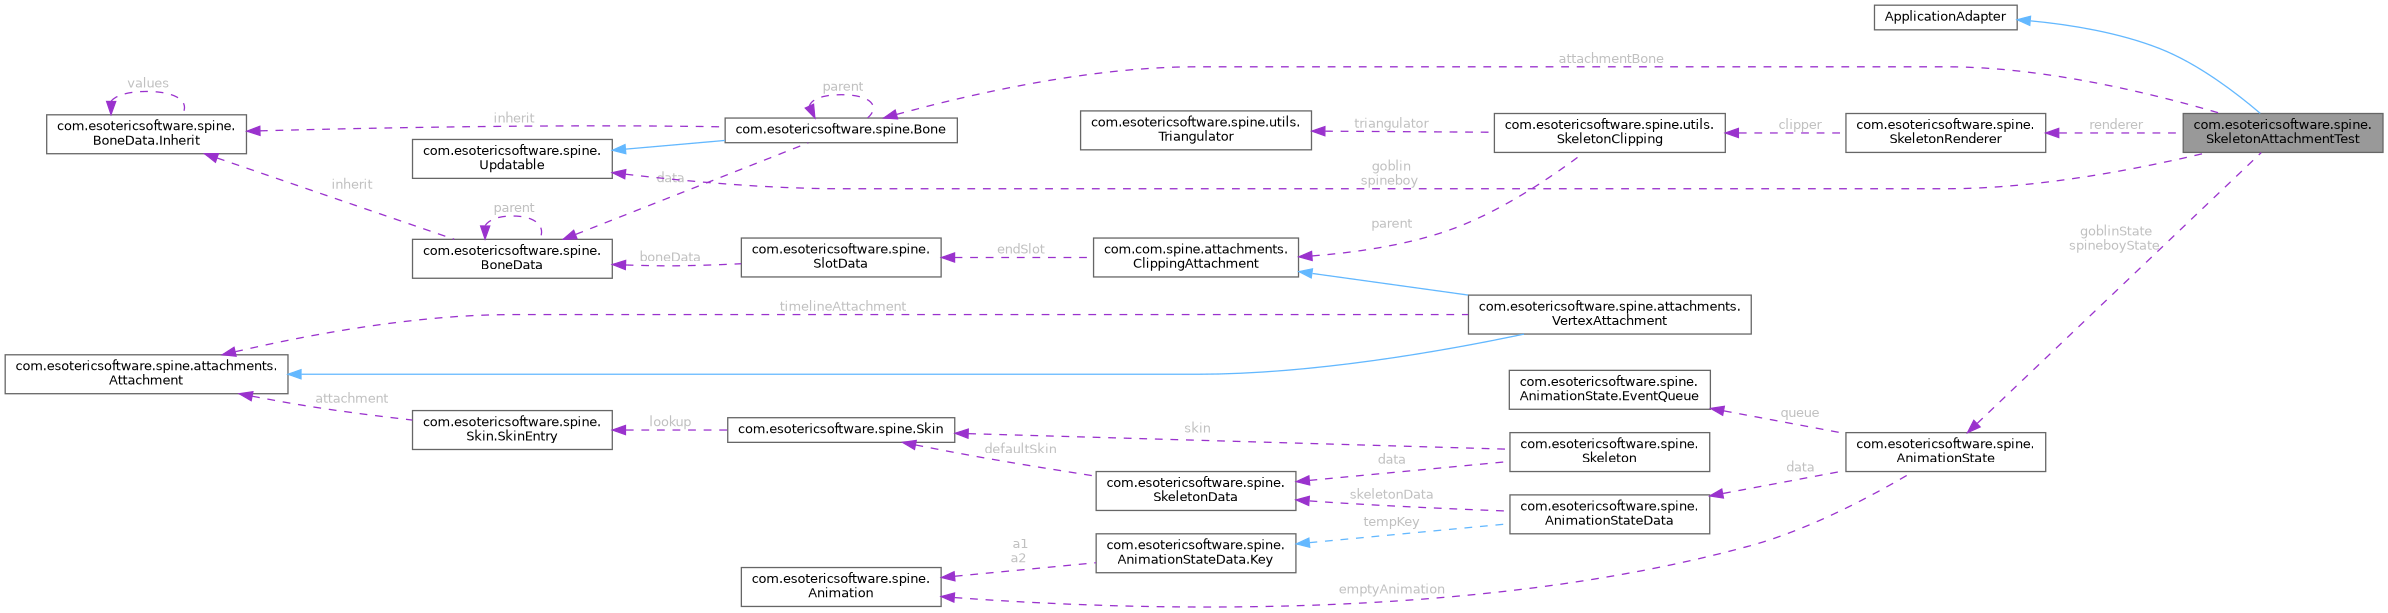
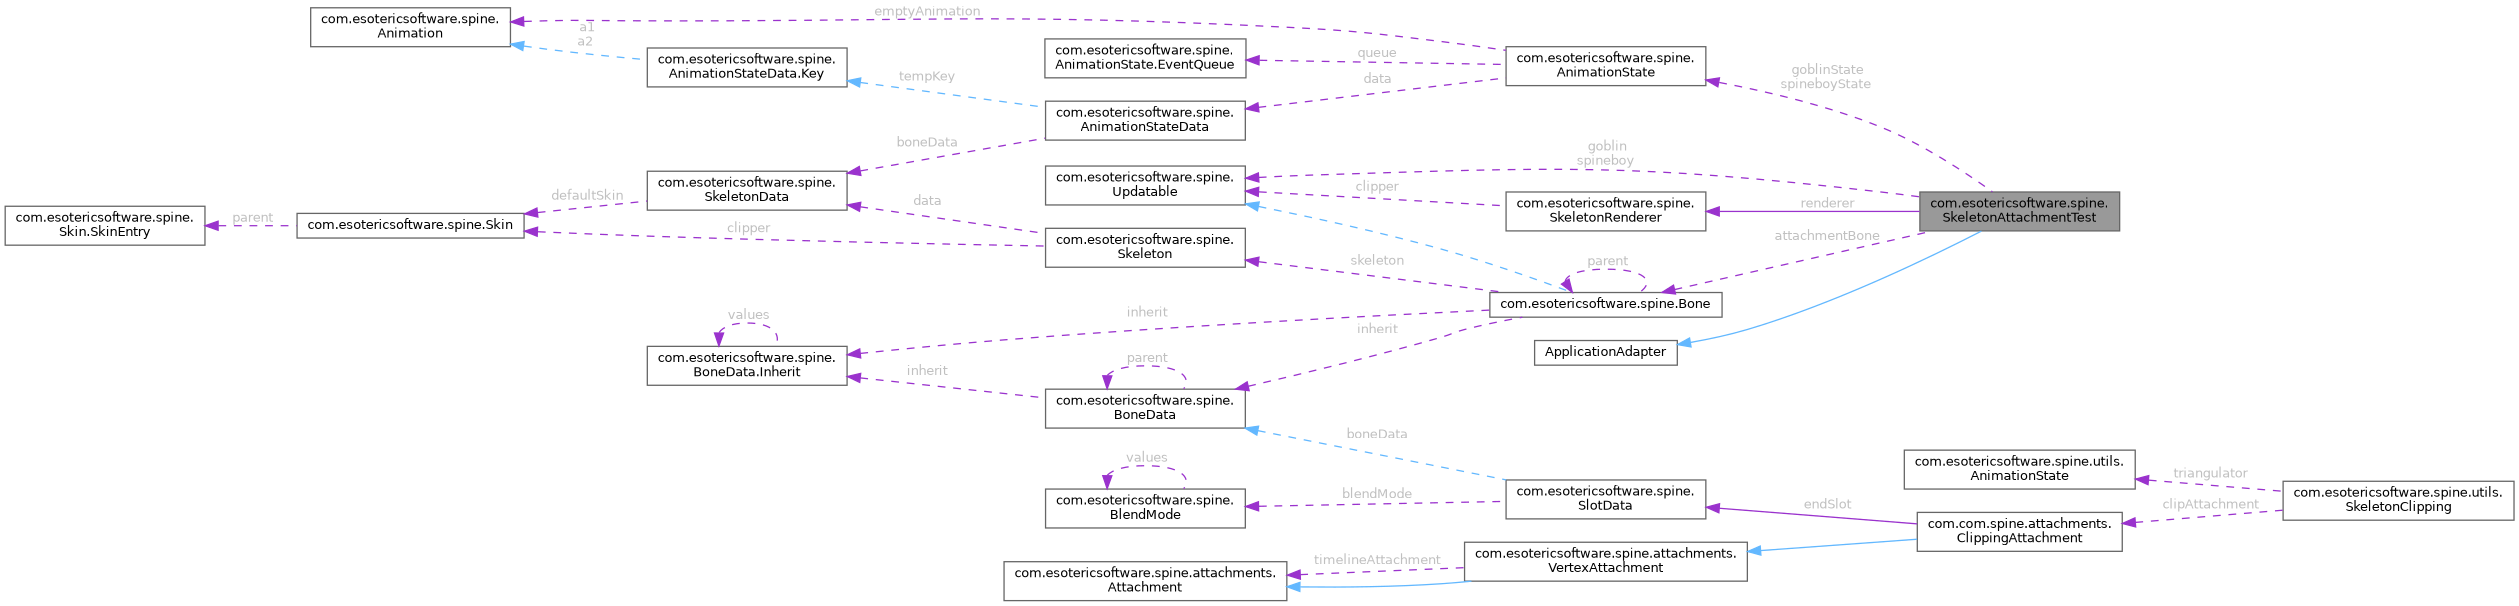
node "com.esotericsoftware.spine.utils. Triangulator": label "com.esotericsoftware.spine.utils. Triangulator" -> "com.esotericsoftware.spine.utils. AnimationState"
edge "com.esotericsoftware.spine. SkeletonRenderer" -> "com.esotericsoftware.spine.utils. SkeletonClipping": now "com.esotericsoftware.spine. SkeletonRenderer" -> "com.esotericsoftware.spine. Updatable"
edge "com.esotericsoftware.spine. SkeletonAttachmentTest" -> "com.esotericsoftware.spine. SkeletonRenderer": style dashed -> solid
edge "com.esotericsoftware.spine.Bone" -> "com.esotericsoftware.spine. Updatable": style solid -> dashed
edge "com.esotericsoftware.spine.Bone" -> "com.esotericsoftware.spine. BoneData": label " data" -> " inherit"
edge "com.esotericsoftware.spine.utils. SkeletonClipping" -> "com.com.spine.attachments. ClippingAttachment": label " parent" -> " clipAttachment"
edge "com.com.spine.attachments. ClippingAttachment" -> "com.esotericsoftware.spine. SlotData": style dashed -> solid
edge "com.esotericsoftware.spine. SlotData" -> "com.esotericsoftware.spine. BoneData": color darkorchid3 -> steelblue1
edge "com.esotericsoftware.spine.Bone" -> "com.esotericsoftware.spine. Skeleton": added, label "skeleton"
edge "com.esotericsoftware.spine.attachments. VertexAttachment" -> "com.com.spine.attachments. ClippingAttachment": reversed
edge "com.esotericsoftware.spine. Skin.SkinEntry" -> "com.esotericsoftware.spine.attachments. Attachment": removed, label "attachment"
edge "com.esotericsoftware.spine.Skin" -> "com.esotericsoftware.spine. Skin.SkinEntry": label " lookup" -> " parent"
edge "com.esotericsoftware.spine. Skeleton" -> "com.esotericsoftware.spine.Skin": label " skin" -> " clipper"
edge "com.esotericsoftware.spine. AnimationStateData" -> "com.esotericsoftware.spine. SkeletonData": label " skeletonData" -> " boneData"
node "com.esotericsoftware.spine. BlendMode": added
edge "com.esotericsoftware.spine. AnimationStateData.Key" -> "com.esotericsoftware.spine. Animation": color darkorchid3 -> steelblue1
